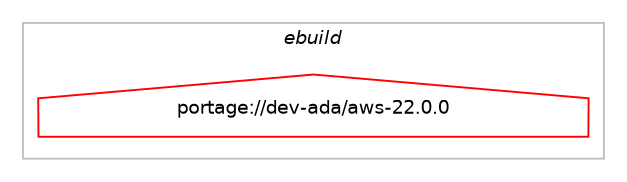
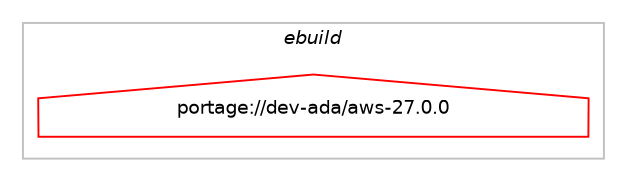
node "portage://dev-ada/aws-22.0.0": label "portage://dev-ada/aws-22.0.0" -> "portage://dev-ada/aws-27.0.0"
